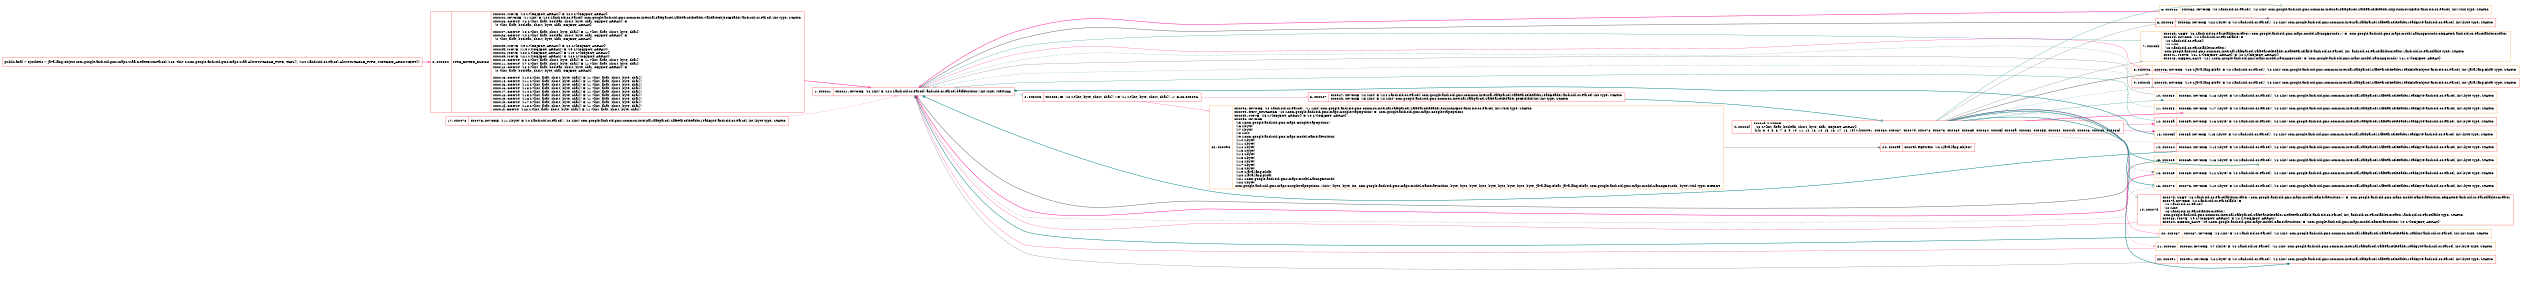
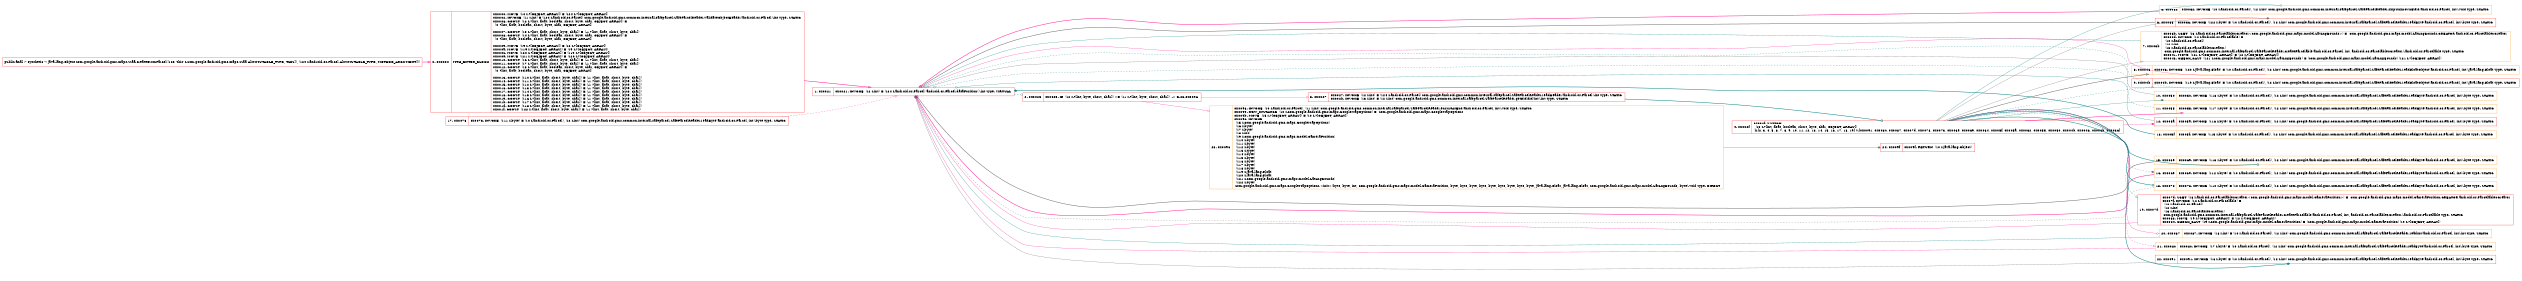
edge "4: 0x002f" -> "13: 0x005f": removed
node "14: 0x0064": removed
edge "20: 0x0087" -> "1: 0x0021": style bold -> solid
